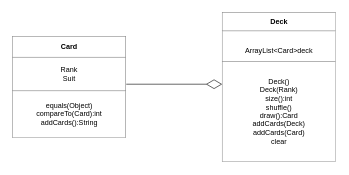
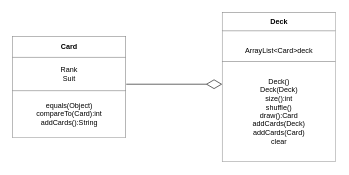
node "Deck ArrayList<Card>deck Deck() Deck(Rank) size():int shuffle() draw():Card addCards(Deck) addCards(Card) clear": label "Deck ArrayList<Card>deck Deck() Deck(Rank) size():int shuffle() draw():Card addCards(Deck) addCards(Card) clear" -> "Deck ArrayList<Card>deck Deck() Deck(Deck) size():int shuffle() draw():Card addCards(Deck) addCards(Card) clear"
